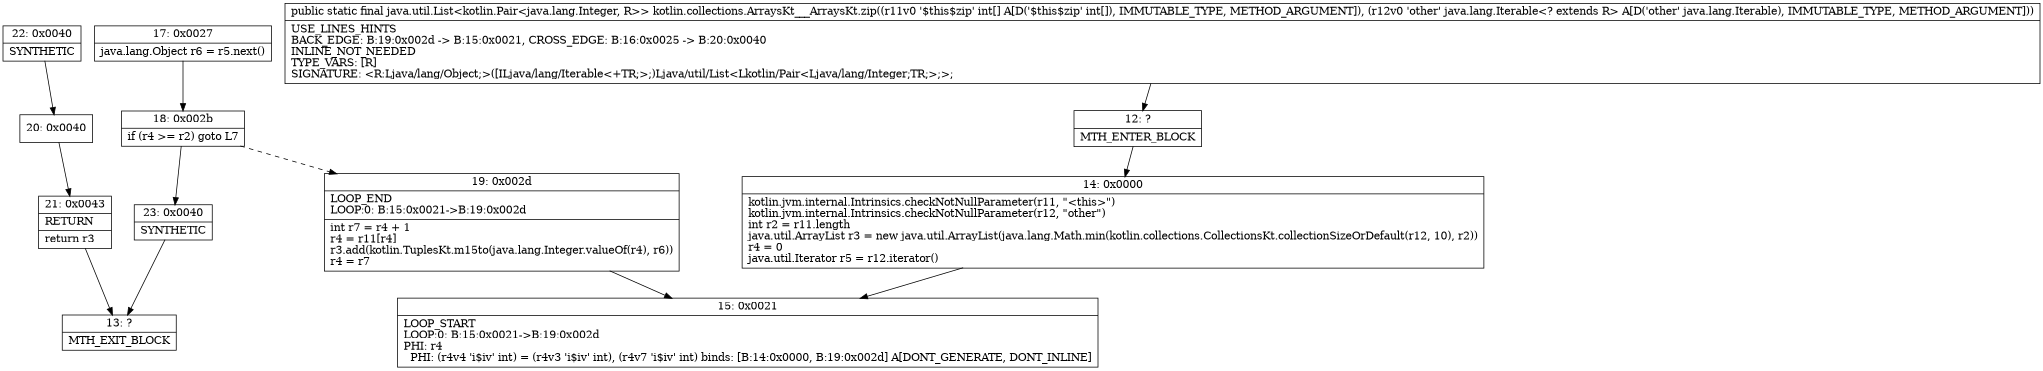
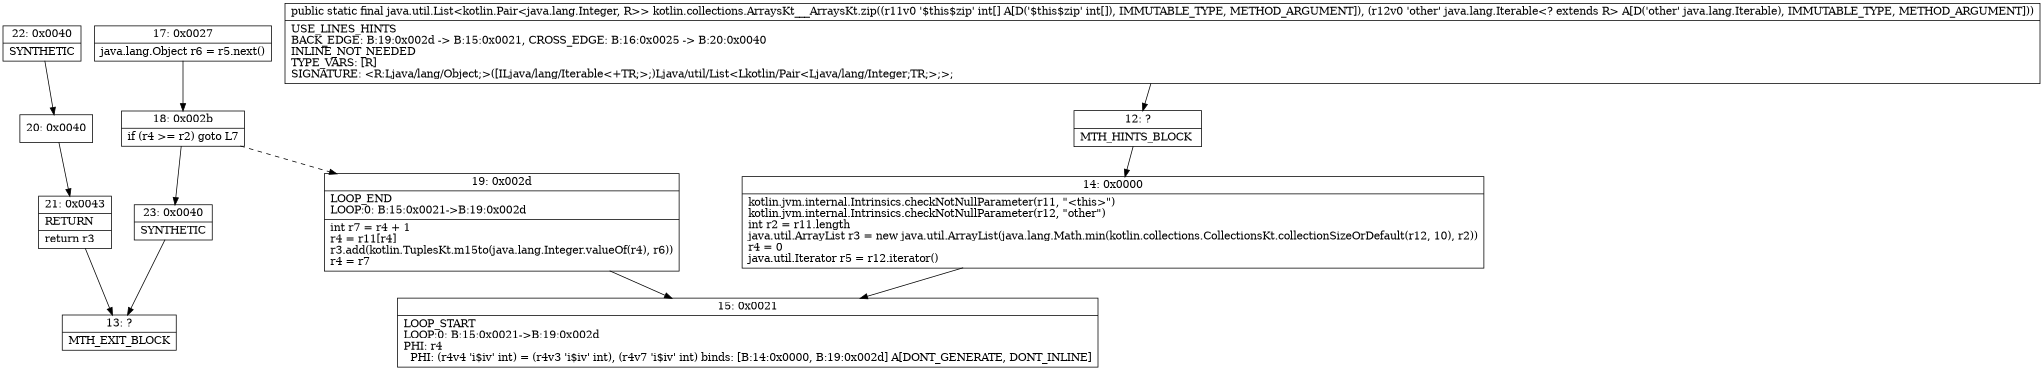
node "12: ?": text "MTH_ENTER_BLOCK" -> "MTH_HINTS_BLOCK"
